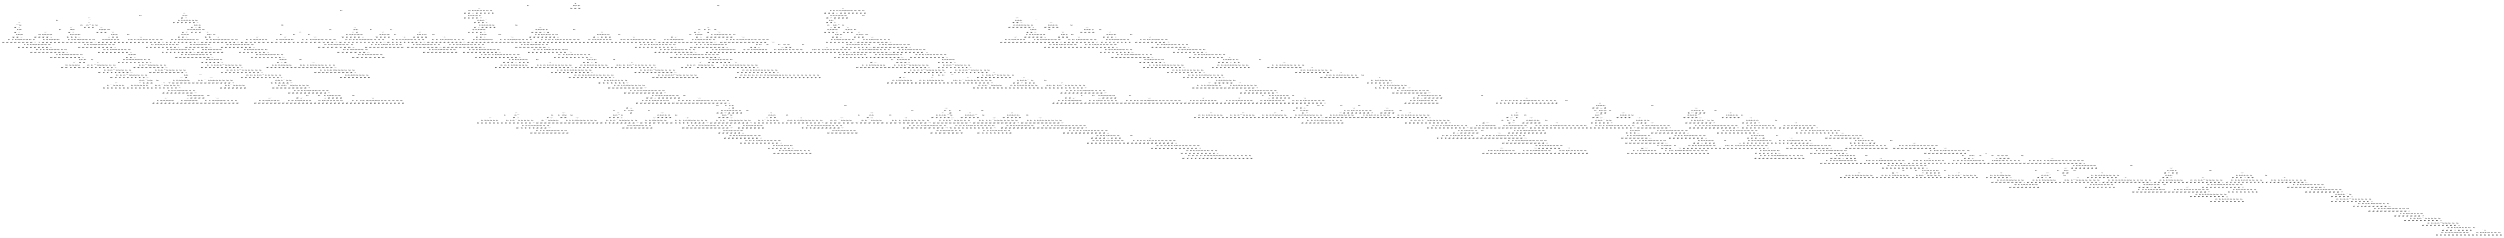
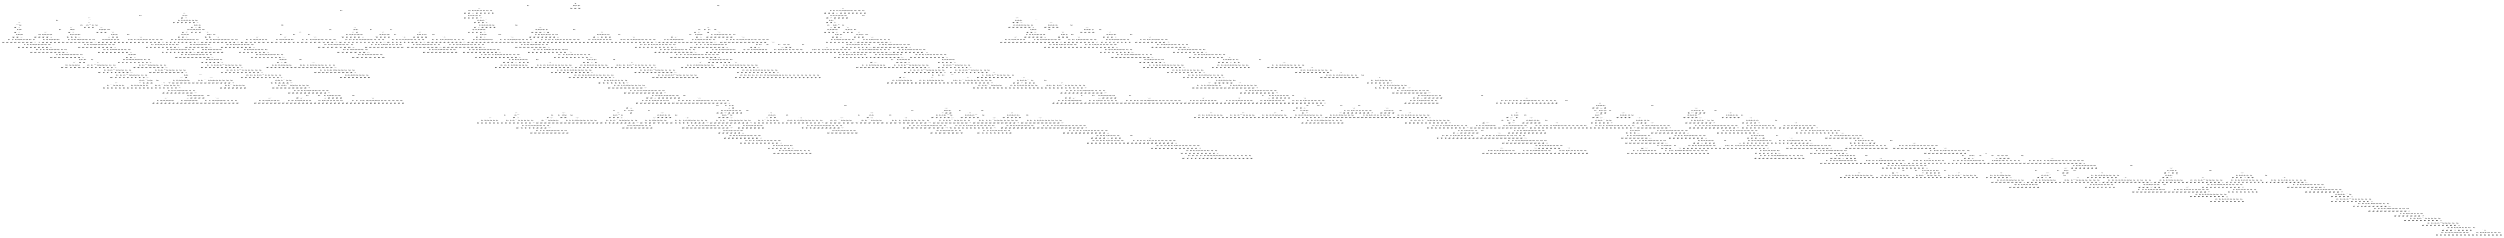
node "('', 1, 2, 3, 1) Reach limit!": added
node "('', 2, 1, 3, 0) Duplicated!": added
